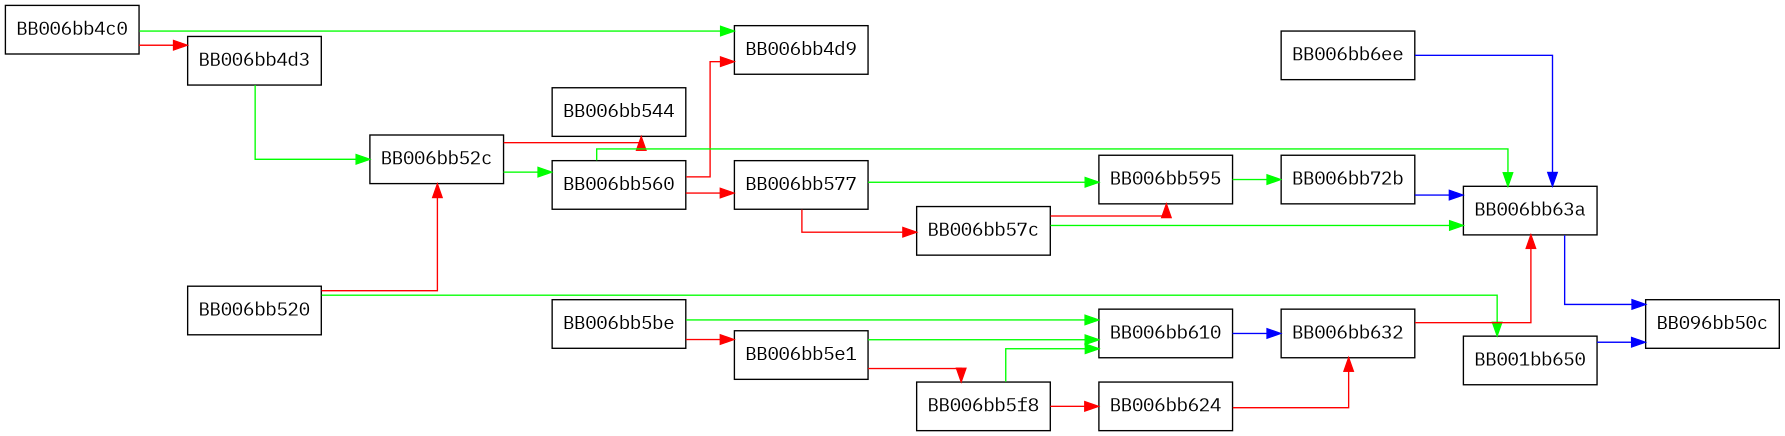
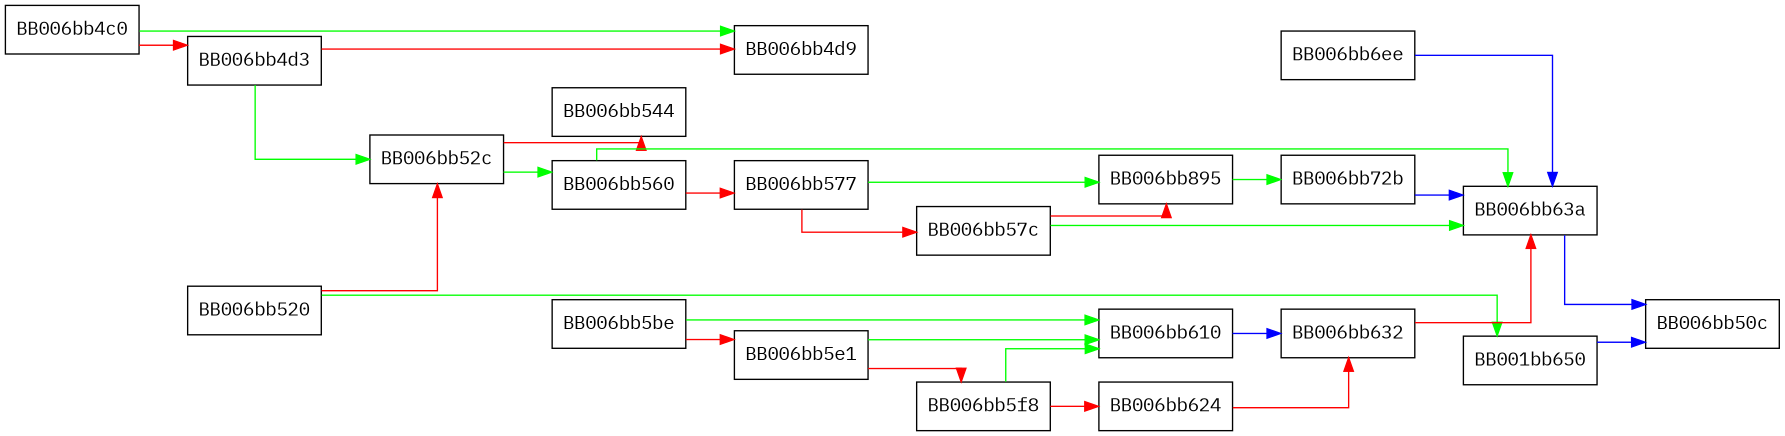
edge "BB006bb560" -> "BB006bb4d9": now "BB006bb4d3" -> "BB006bb4d9"
node "BB006bb595": label "BB006bb595" -> "BB006bb895"
node "BB096bb50c": label "BB096bb50c" -> "BB006bb50c"
